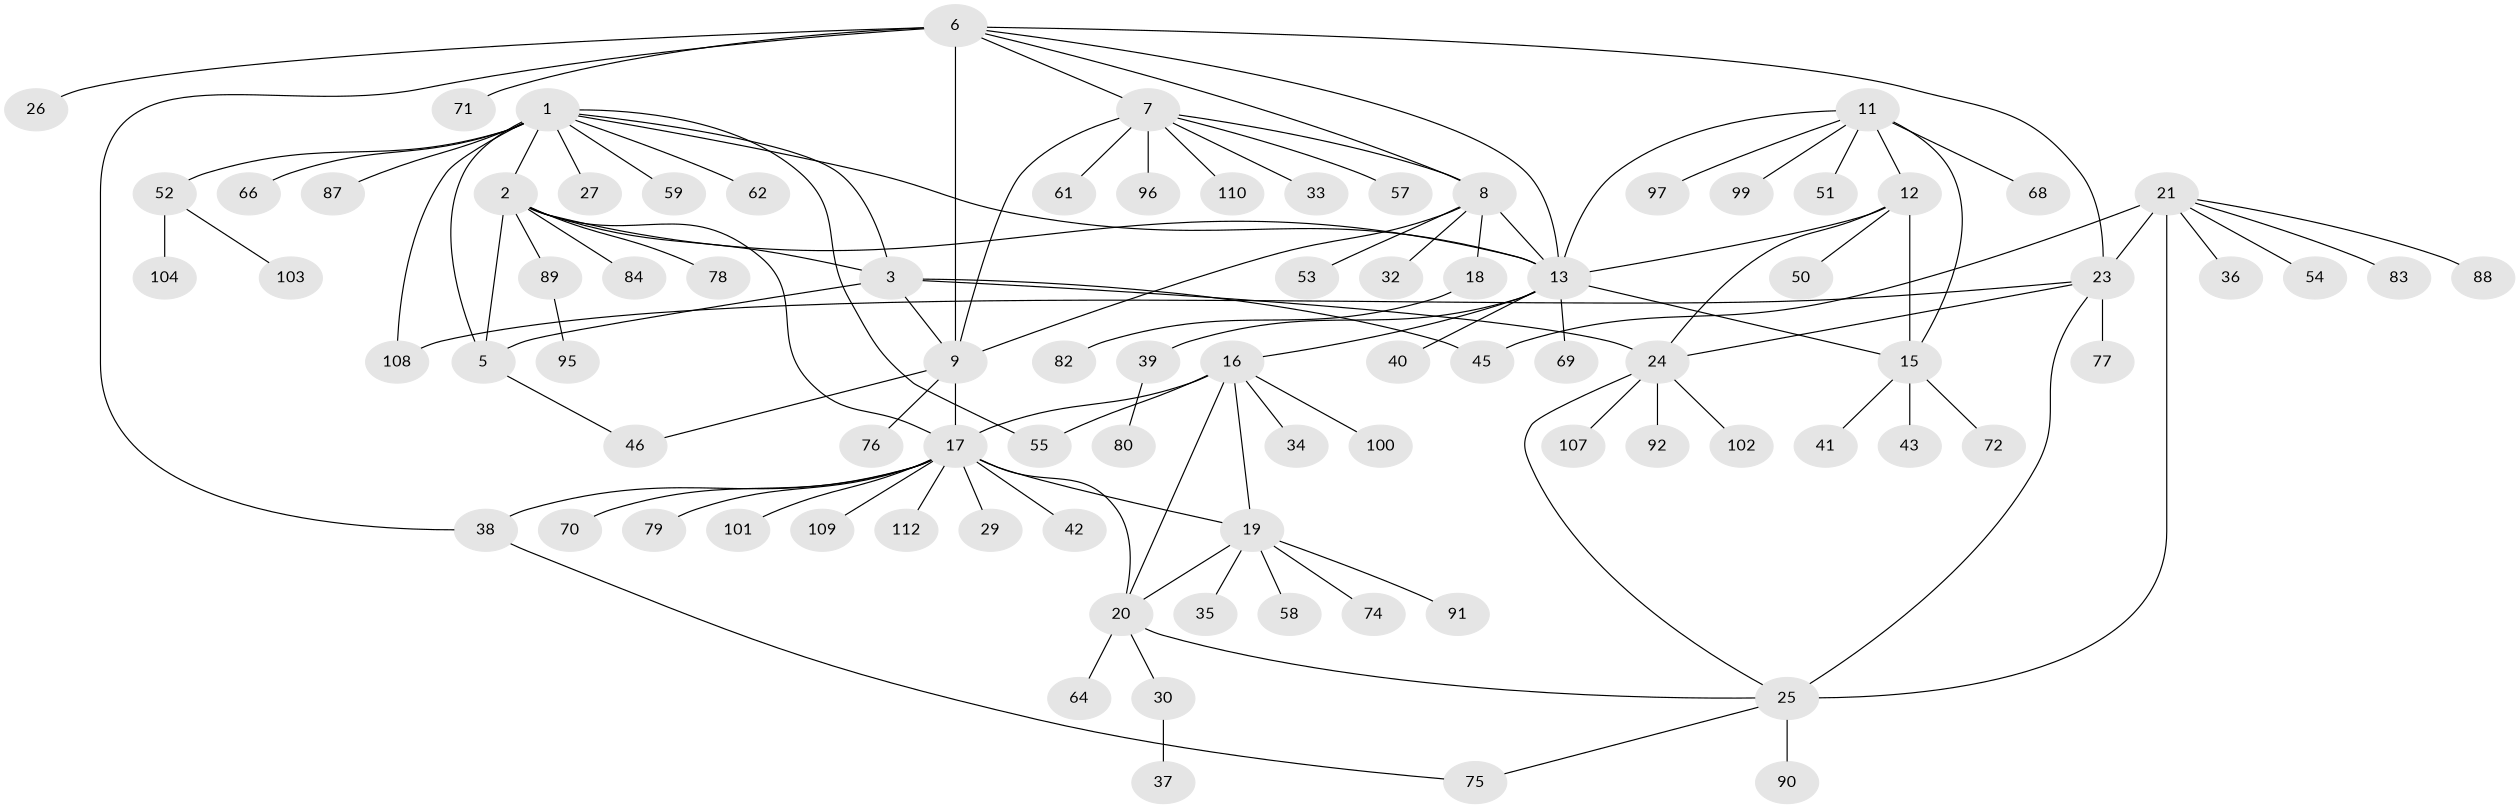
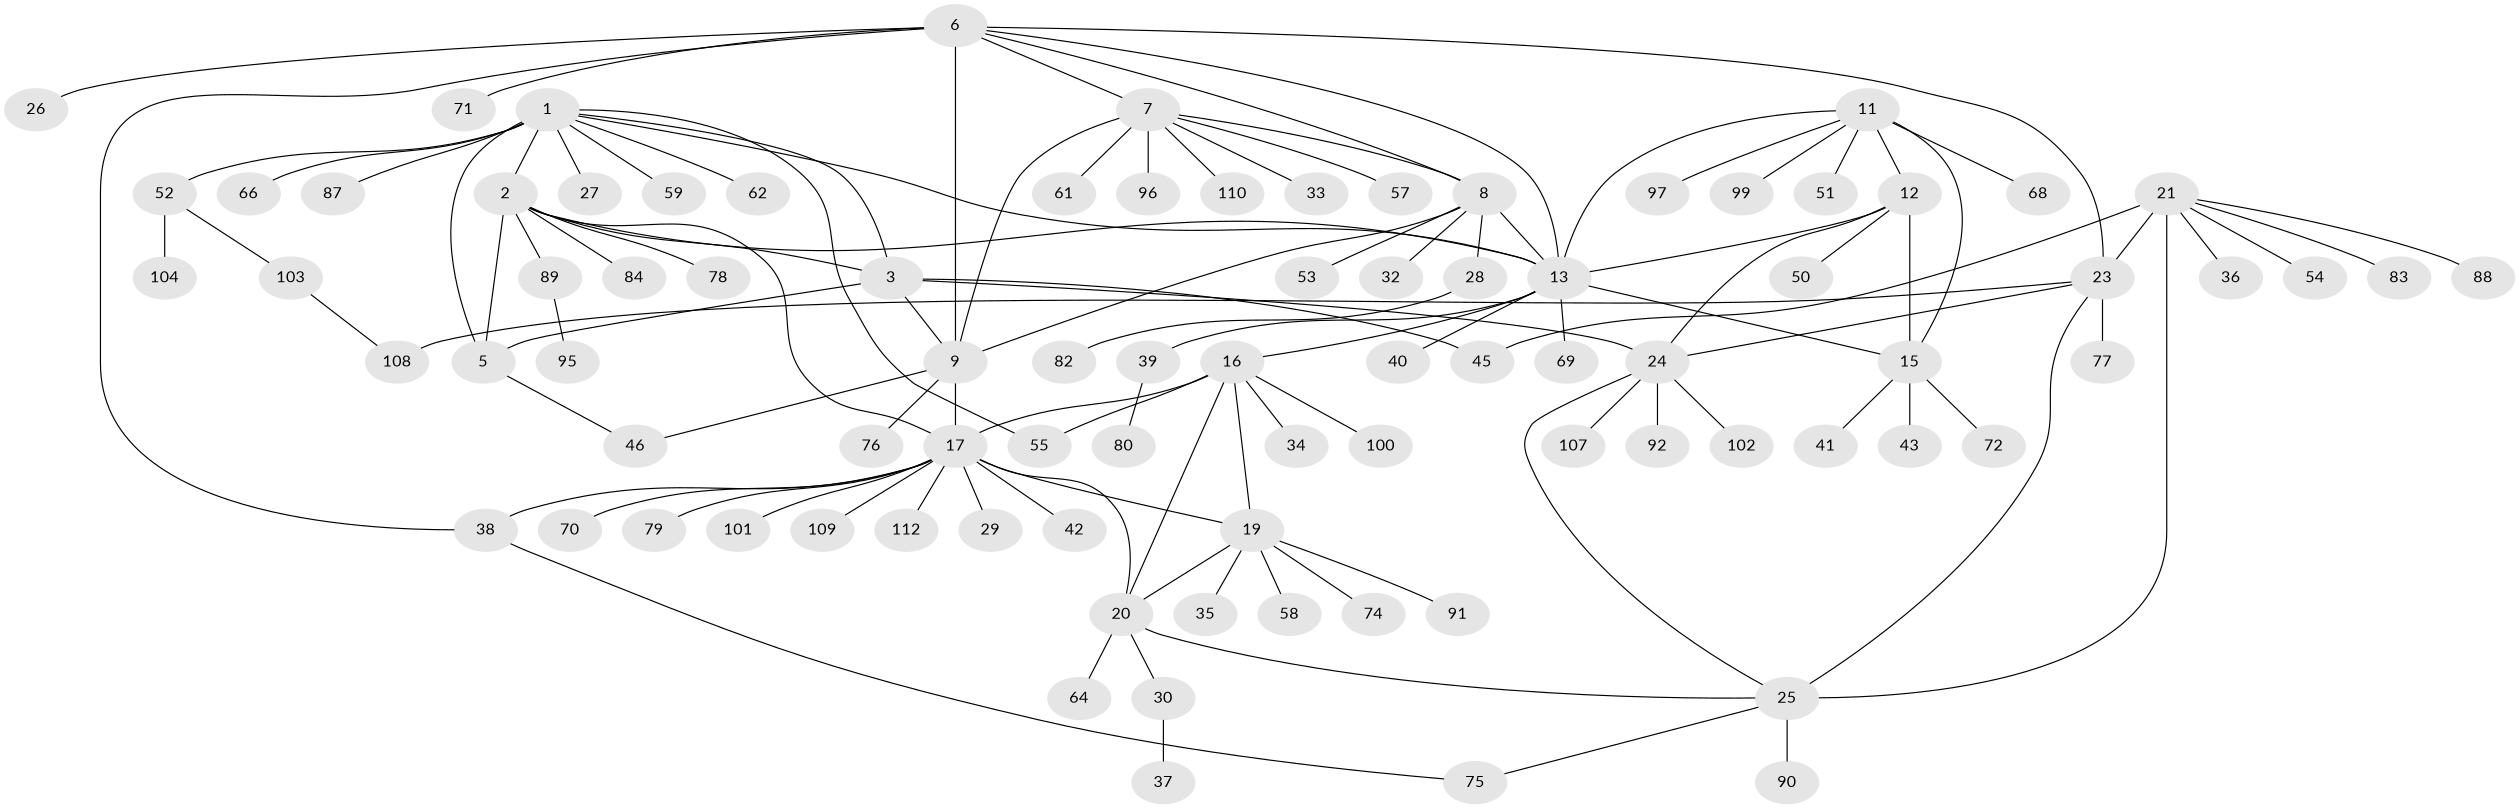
edge "1" -- "108": now "103" -- "108"
node "18": label "18" -> "28"
